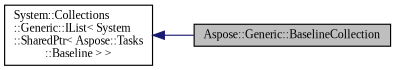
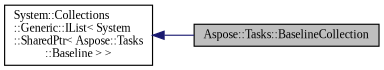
node "Aspose::Generic::BaselineCollection": label "Aspose::Generic::BaselineCollection" -> "Aspose::Tasks::BaselineCollection"
